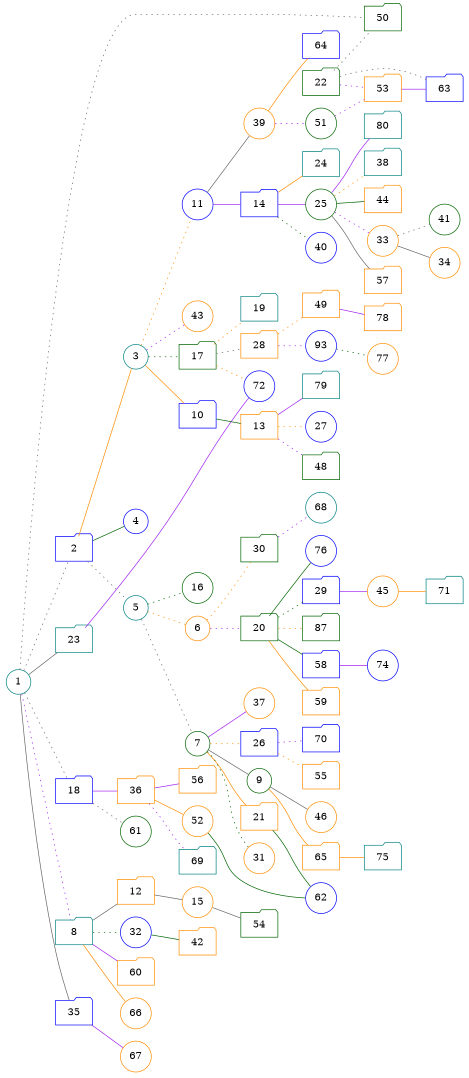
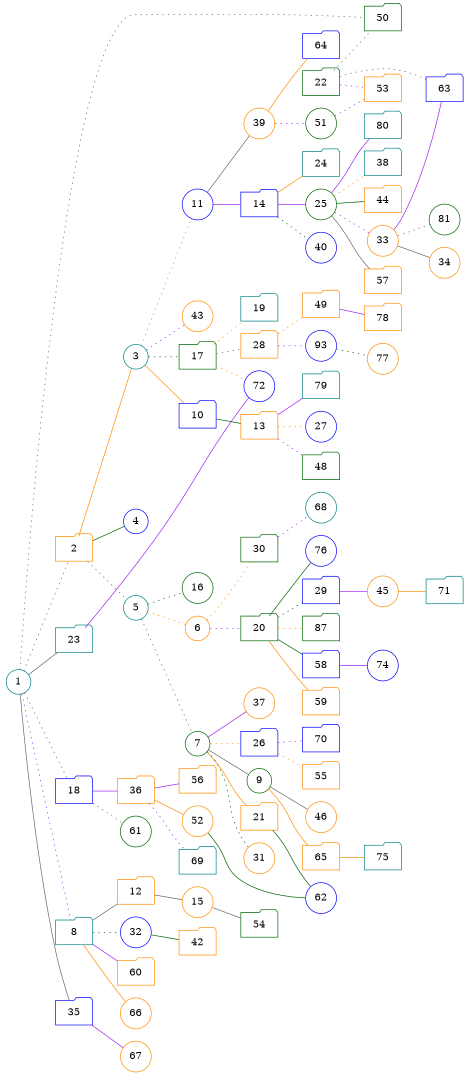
edge "53" -- "63": now "33" -- "63"
node "41": label "41" -> "81"
node "2": color blue -> darkorange
